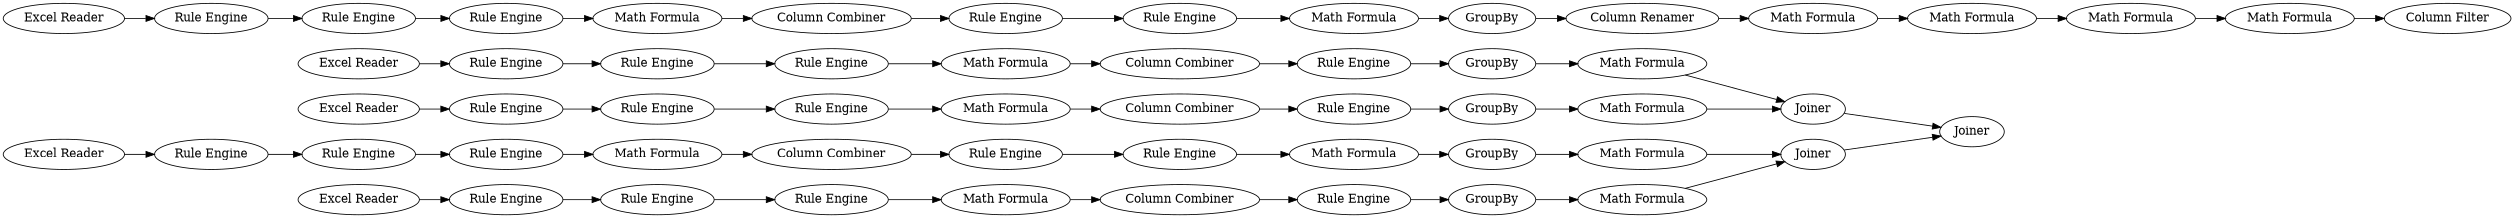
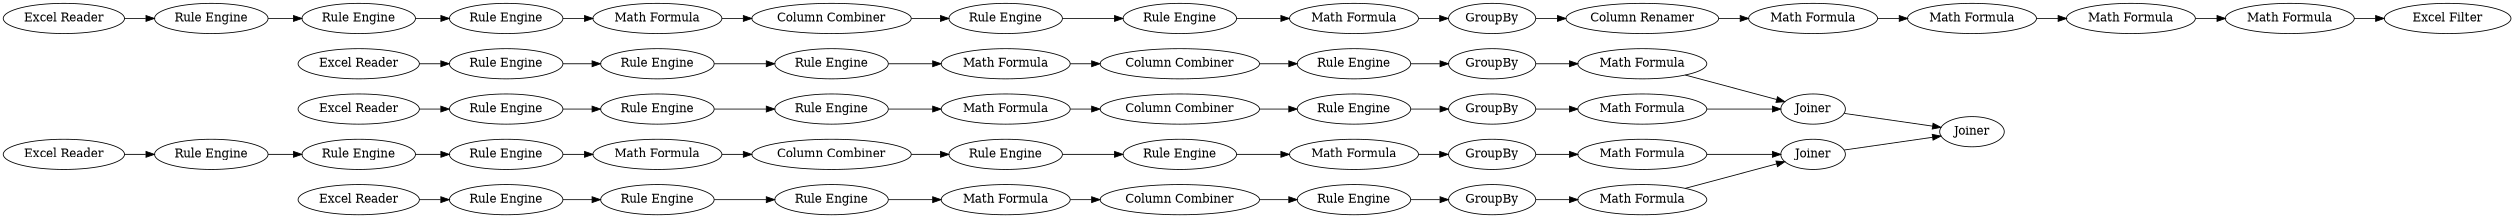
node "Column Filter": label "Column Filter" -> "Excel Filter"
